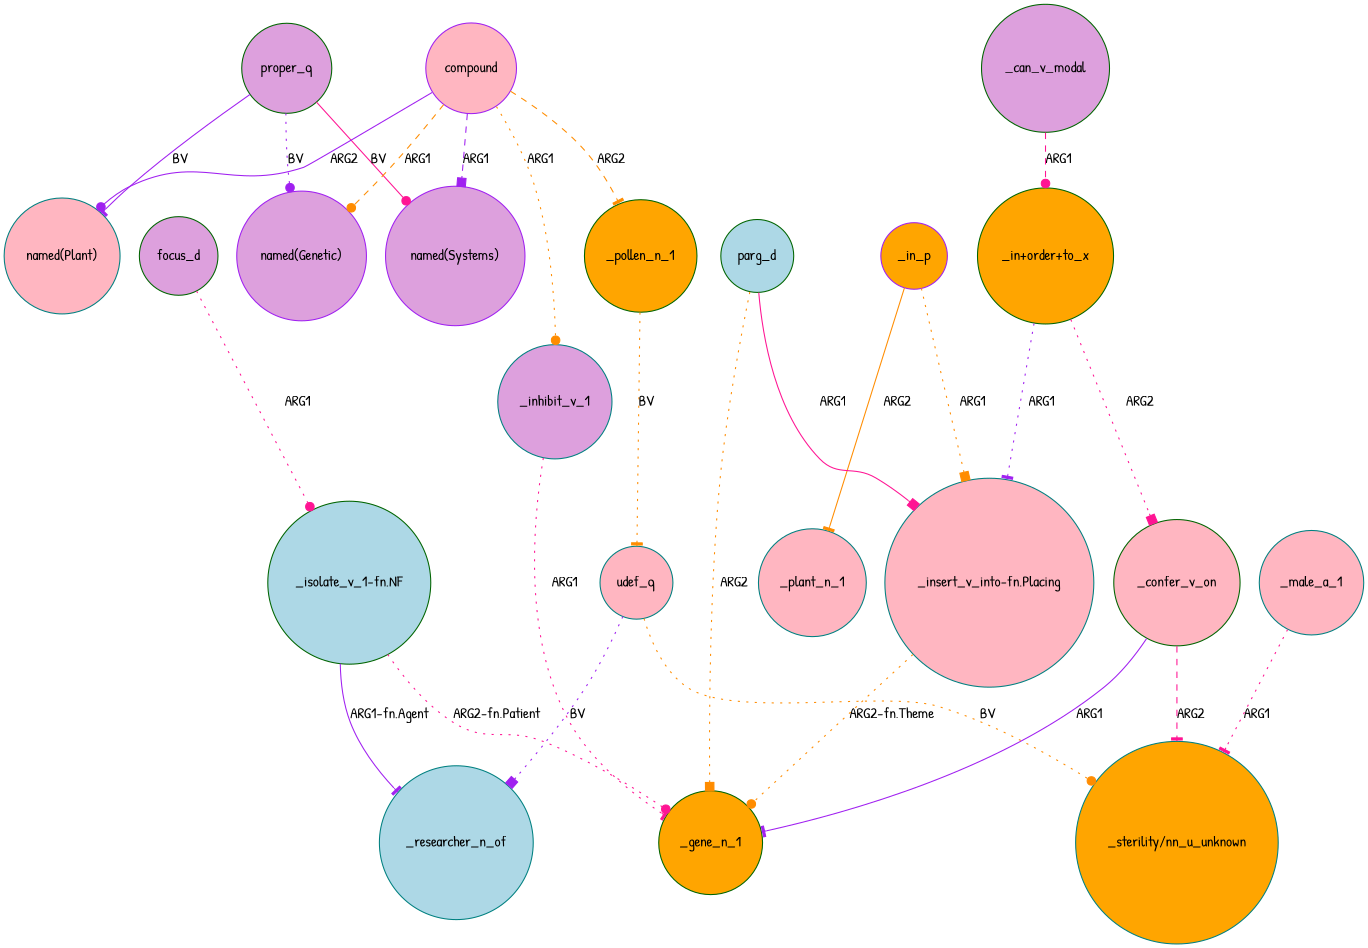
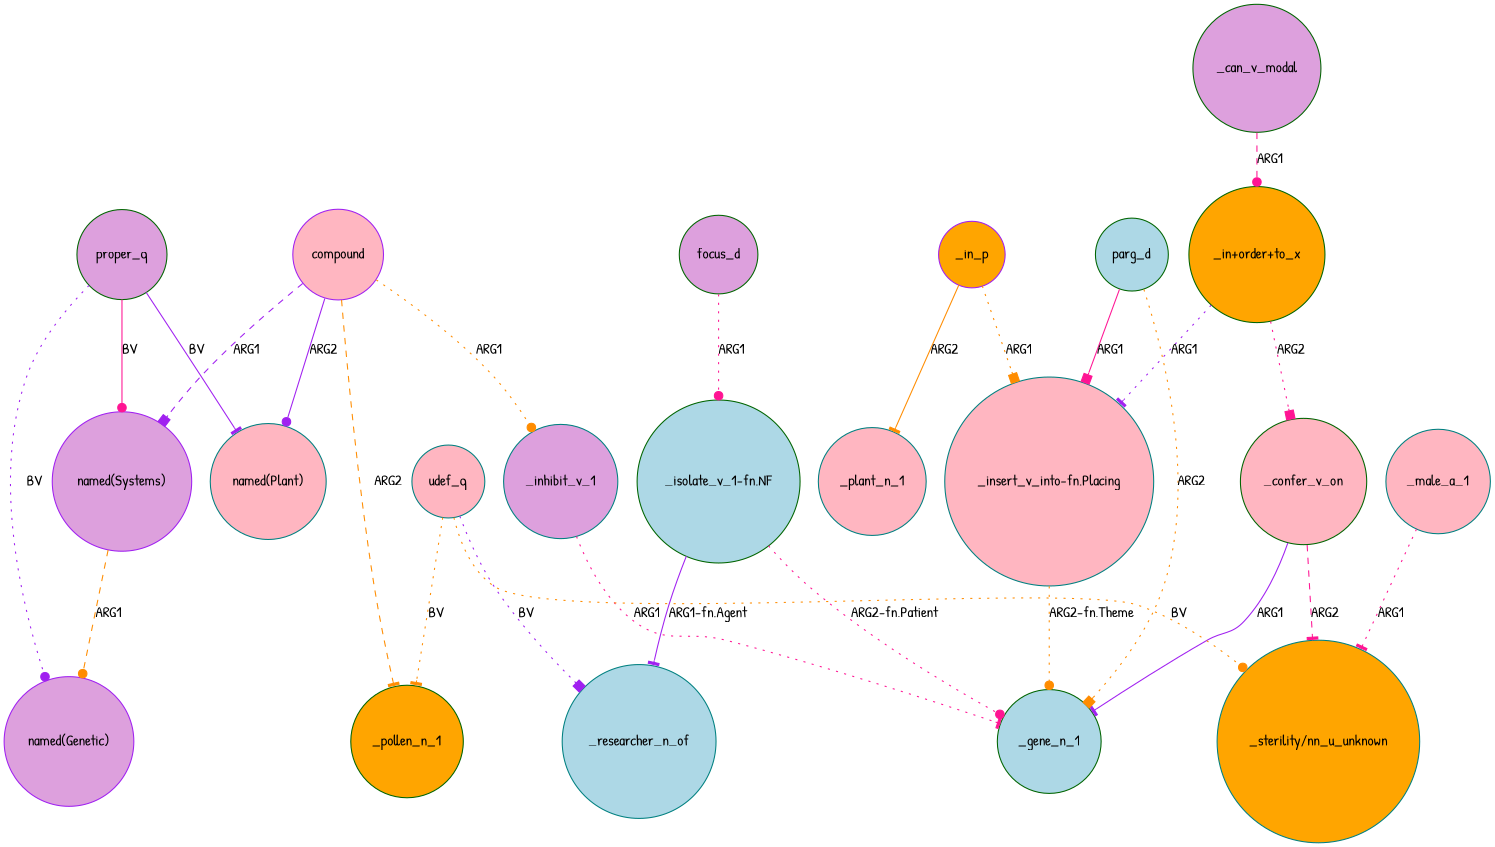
edge "compound" -> "named(Genetic)": now "named(Systems)" -> "named(Genetic)"
edge "_pollen_n_1" -> "udef_q": reversed
node "_gene_n_1": fillcolor orange -> lightblue
